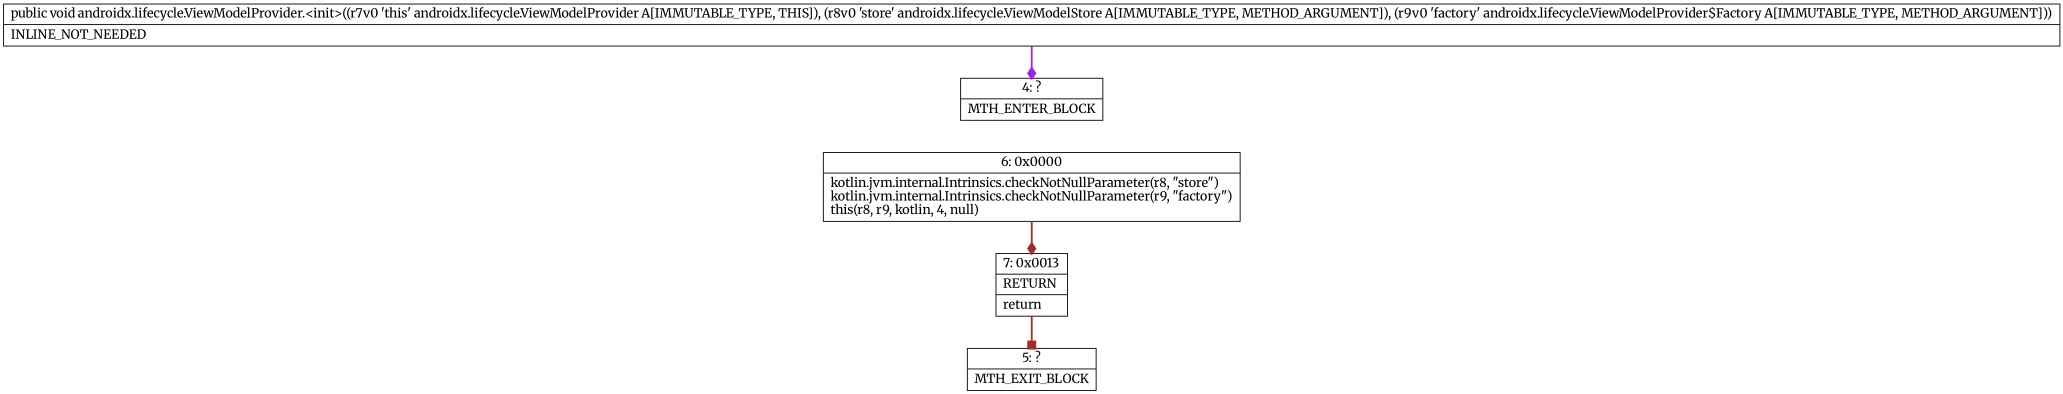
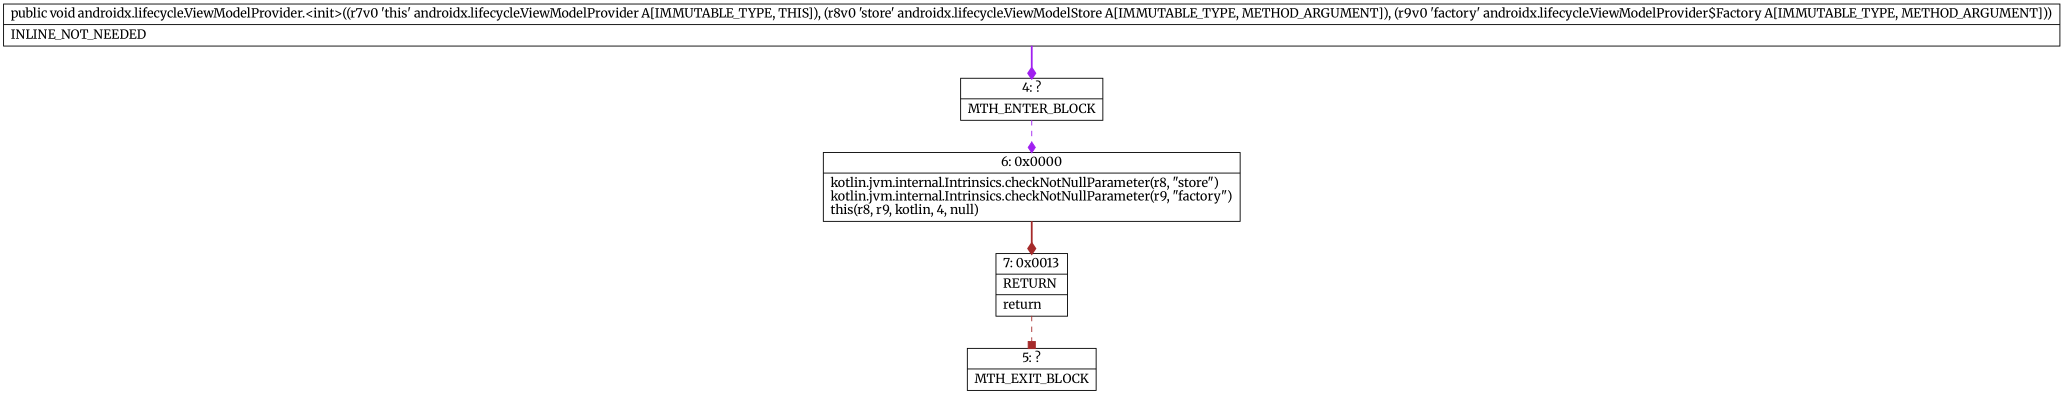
edge "4: ?" -> "6: 0x0000": added
edge "7: 0x0013" -> "5: ?": style bold -> dashed
